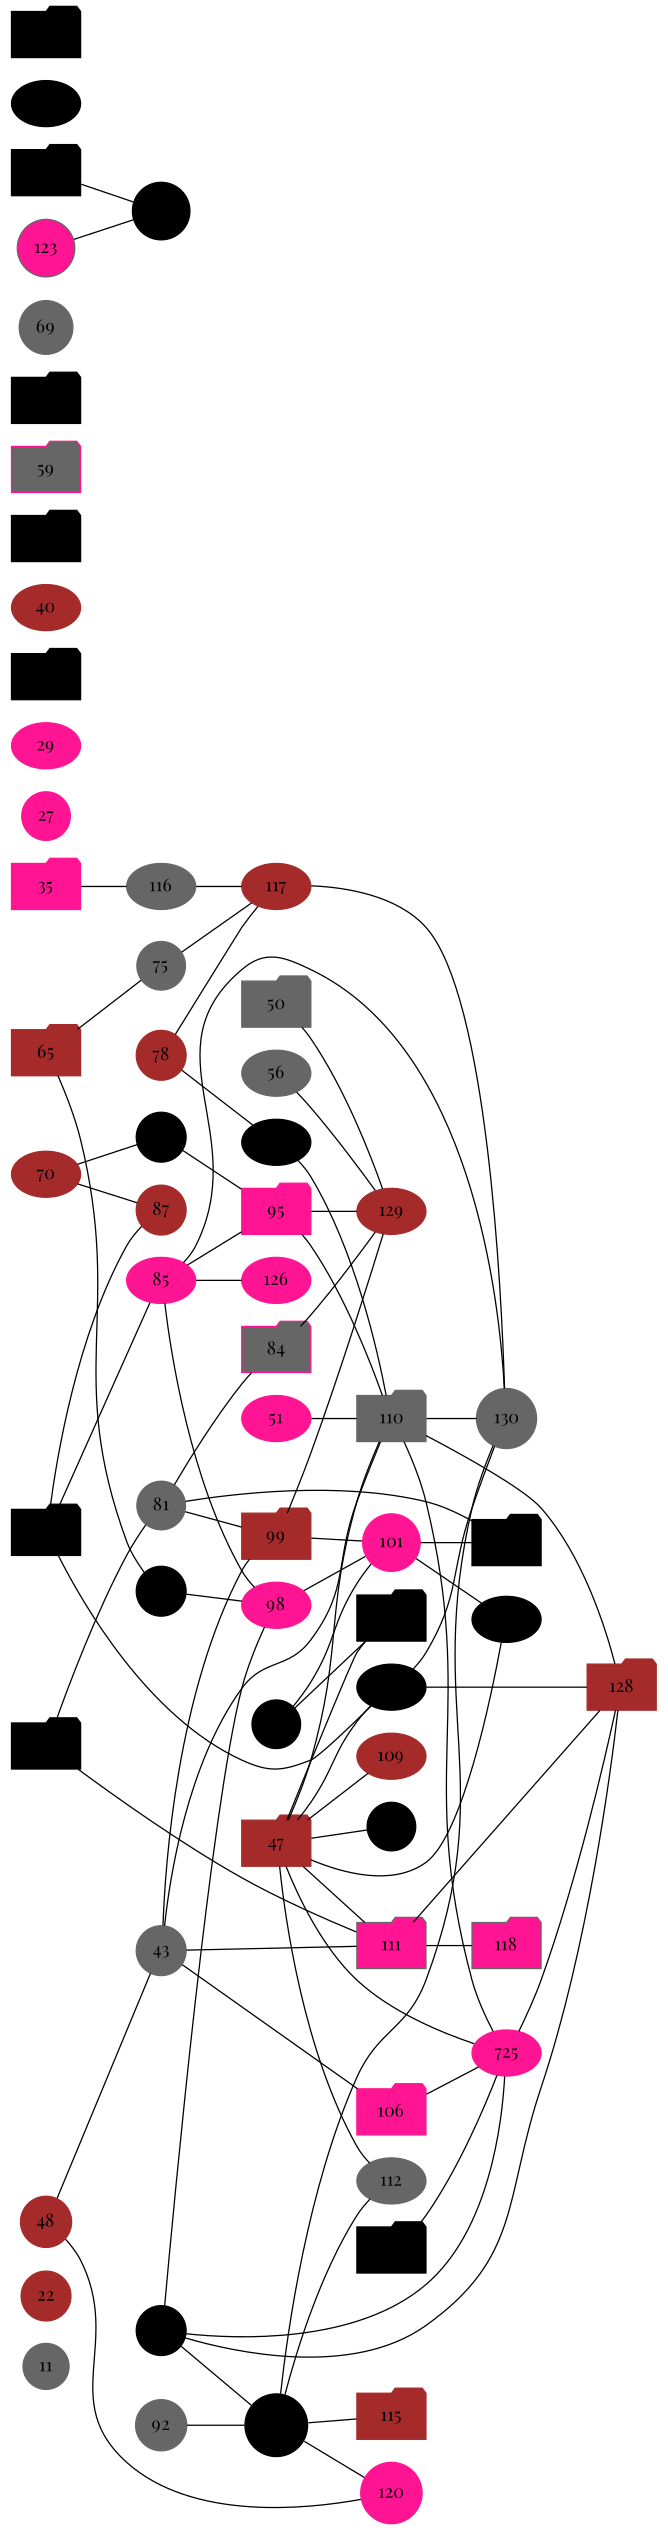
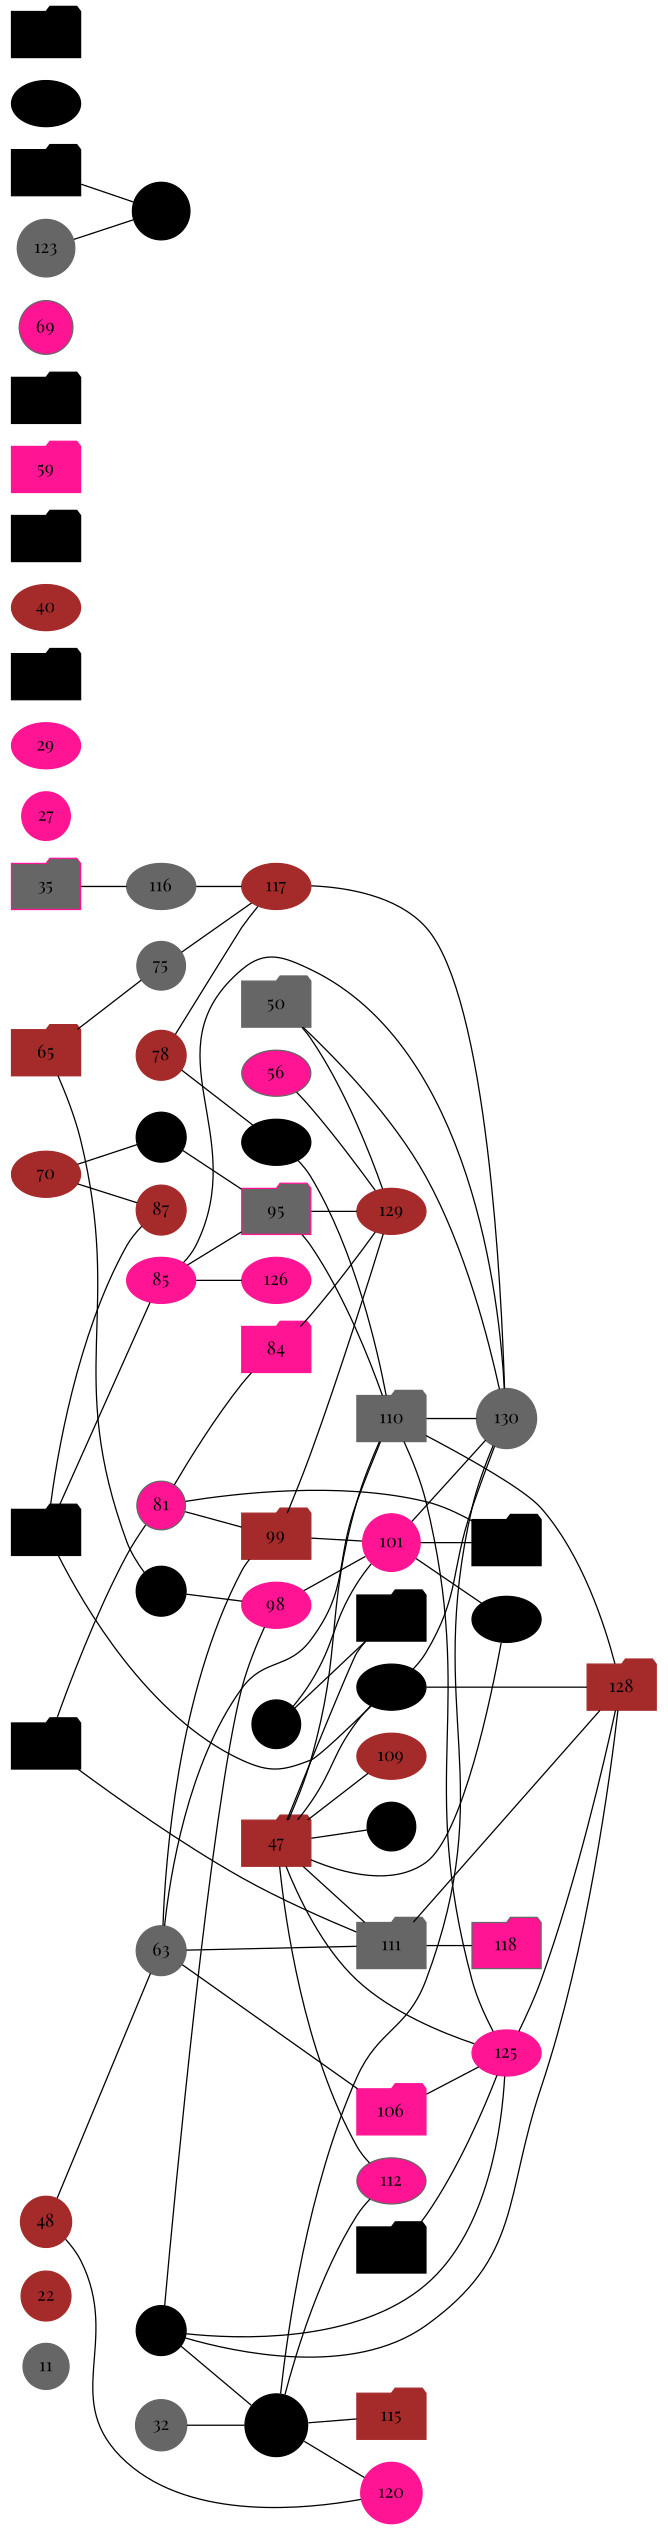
node "123": fillcolor deeppink -> gray40
node "69": fillcolor gray40 -> deeppink
node "59": fillcolor gray40 -> deeppink
node "35": fillcolor deeppink -> gray40
node "56": fillcolor gray40 -> deeppink
edge "50" -- "130": added
node "95": fillcolor deeppink -> gray40
node "84": fillcolor gray40 -> deeppink
node "51": removed
edge "85" -- "98": removed
edge "130" -- "101": added
node "81": fillcolor gray40 -> deeppink
node "111": fillcolor deeppink -> gray40
node "43": label "43" -> "63"
node "725": label "725" -> "125"
node "112": fillcolor gray40 -> deeppink
node "92": label "92" -> "32"
